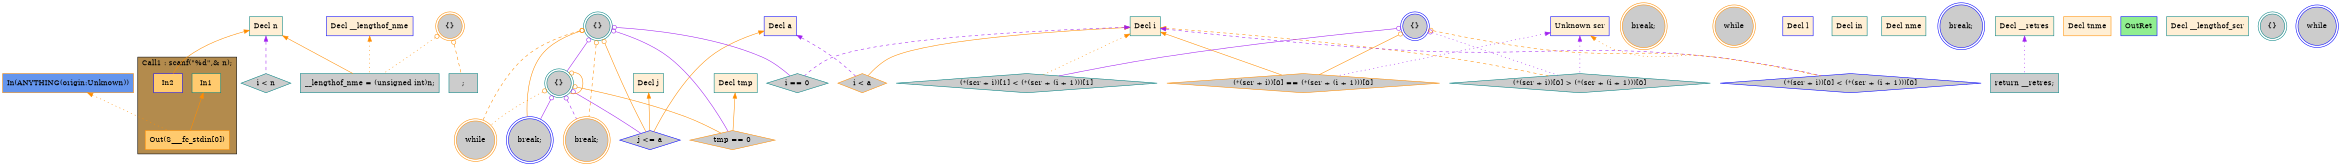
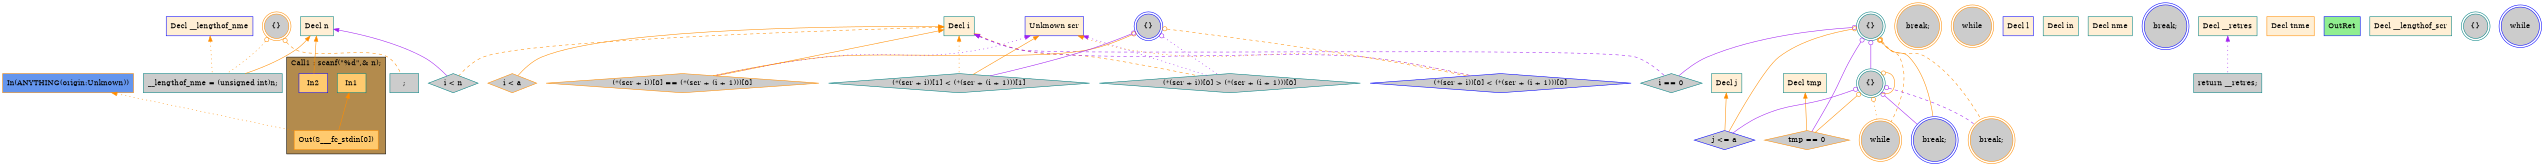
node "Decl a": removed
edge "i < n" -> "Decl i": added
edge "i < n" -> "Decl n": style dashed -> solid
edge "(*(scr + i))[1] < (*(scr + (i + 1)))[1]" -> "Unknown scr": added
